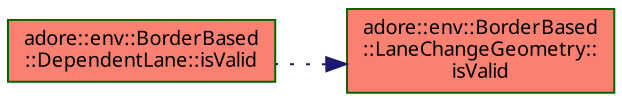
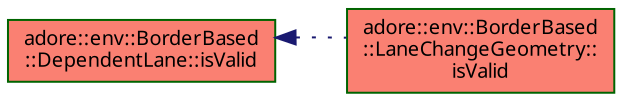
edge "adore::env::BorderBased ::DependentLane::isValid" -> "adore::env::BorderBased ::LaneChangeGeometry:: isValid": reversed
